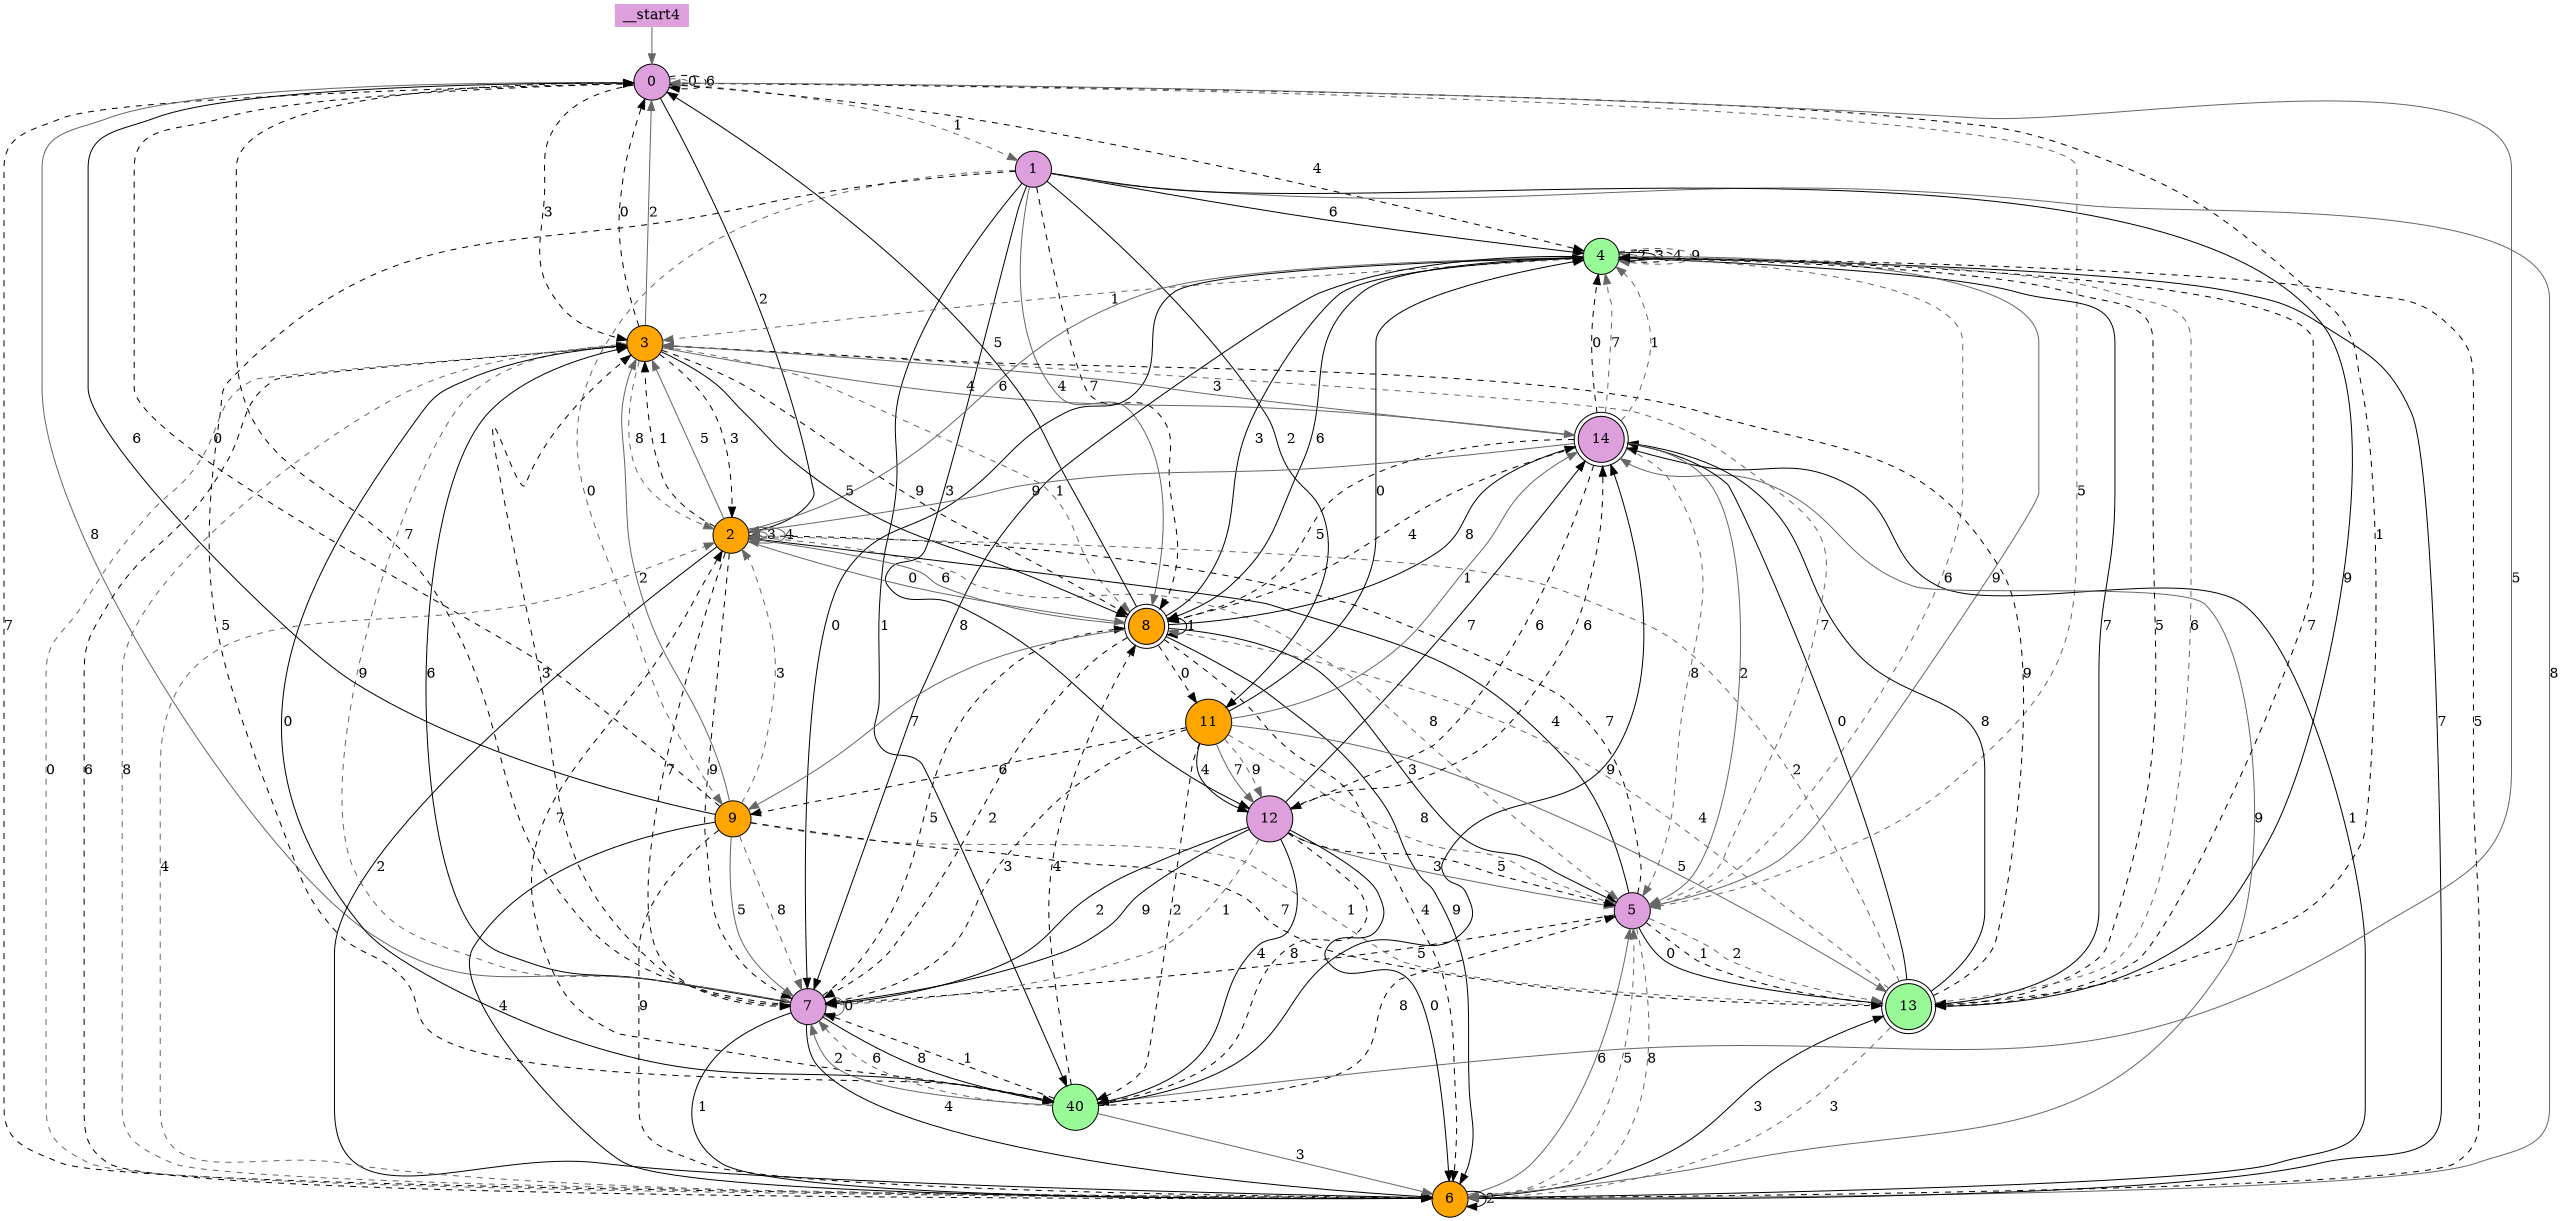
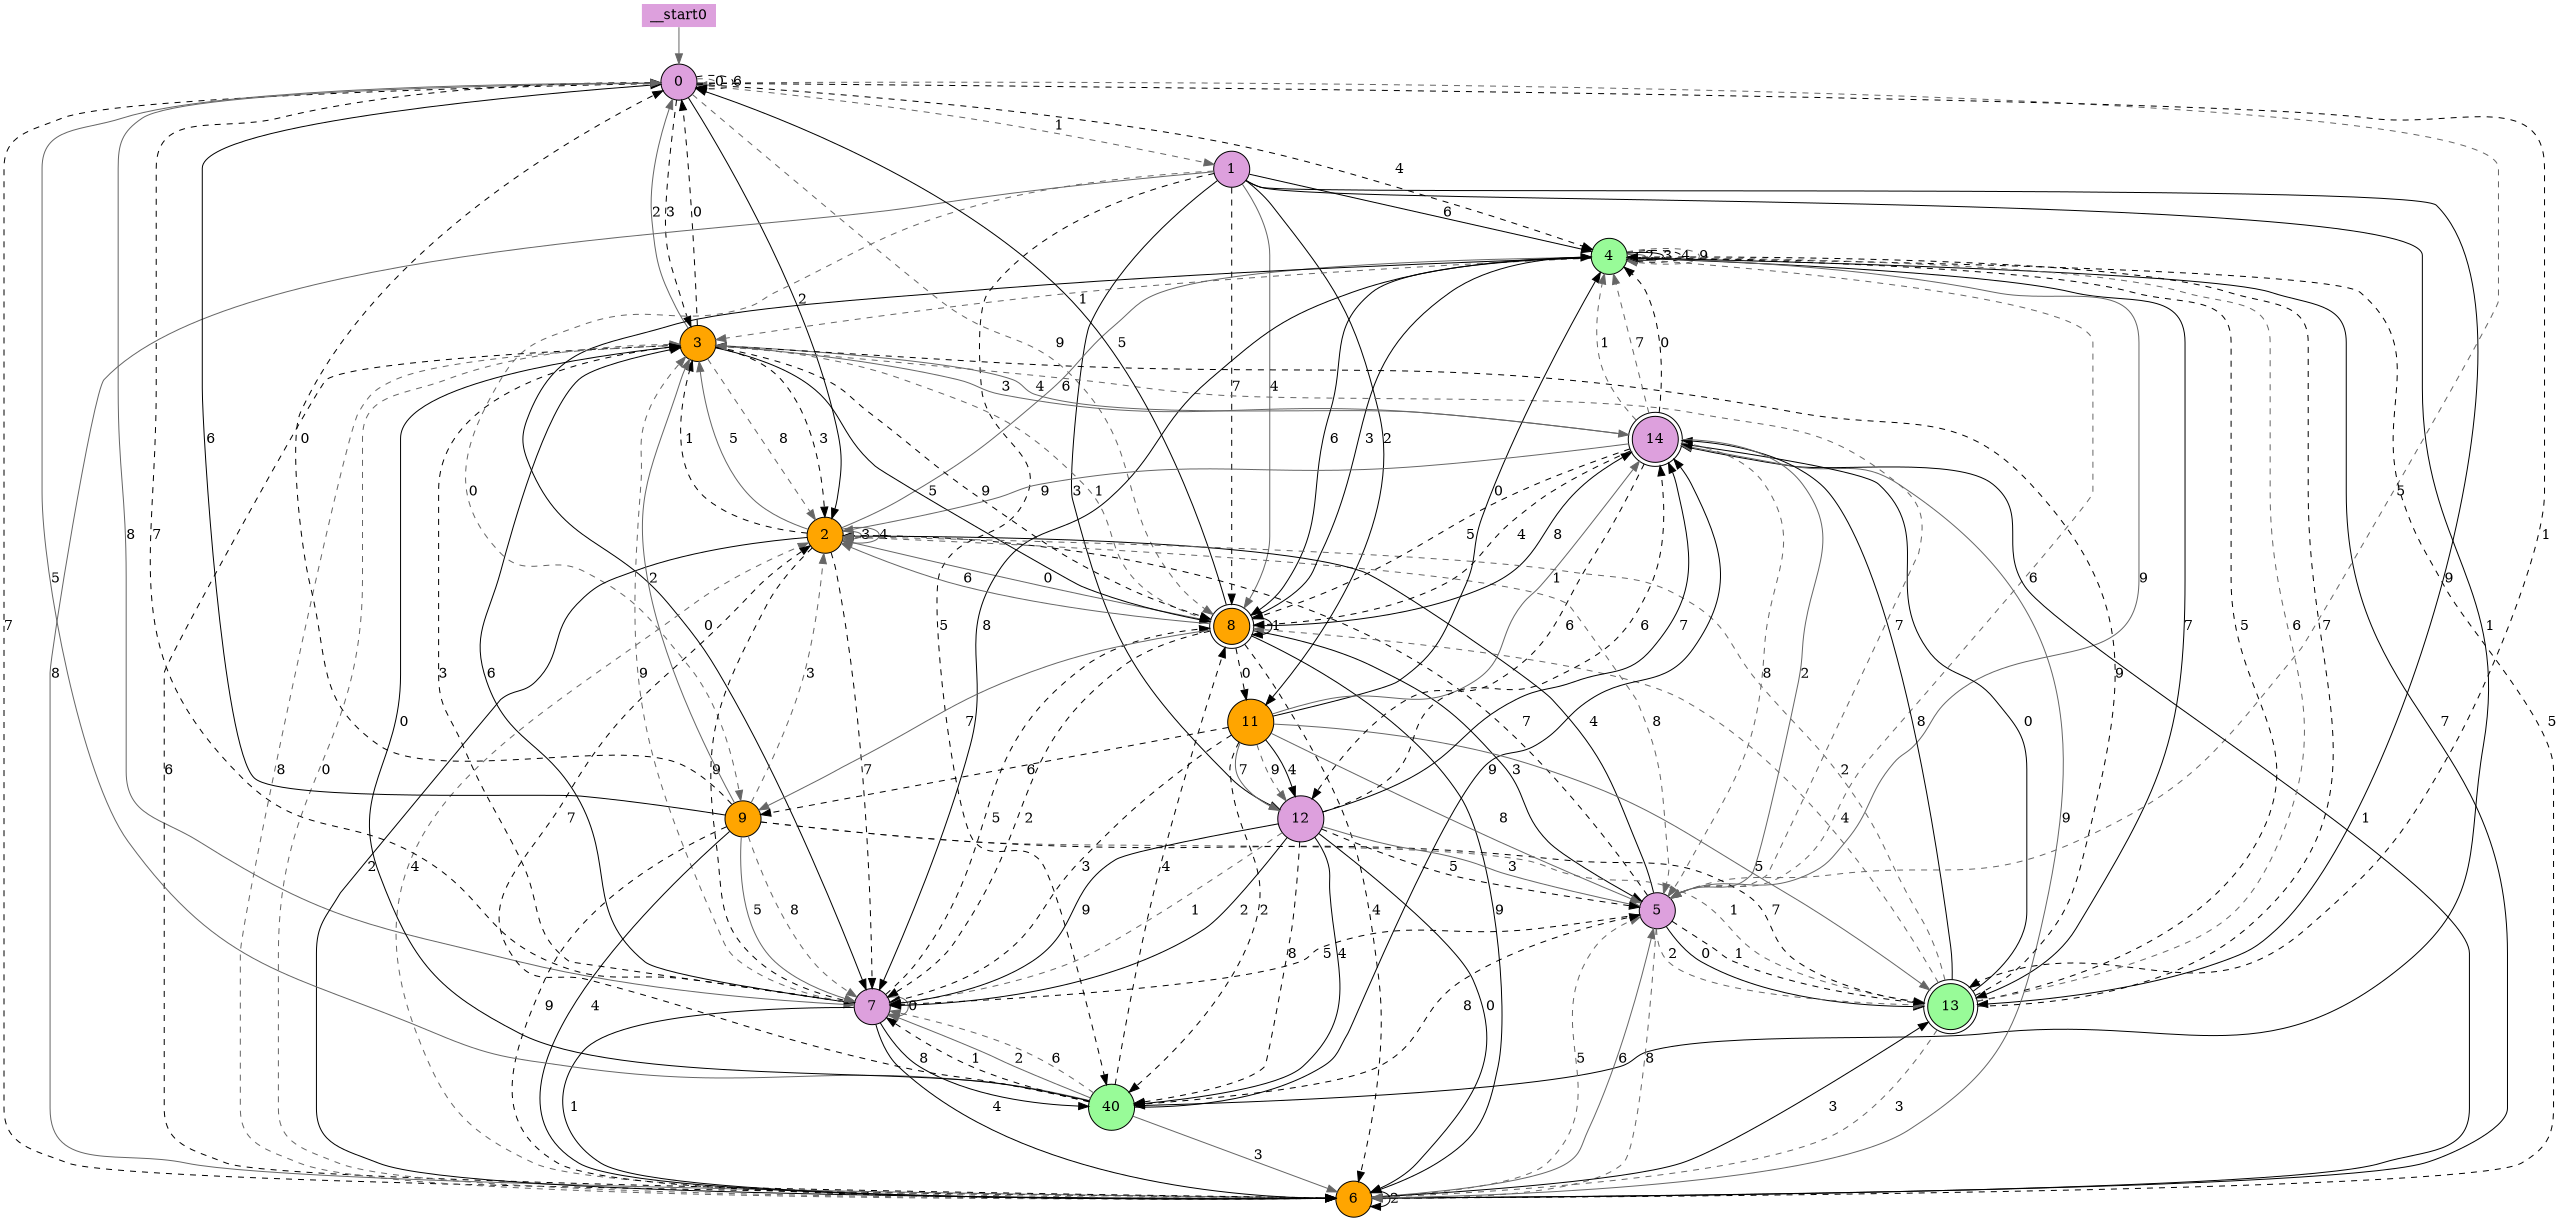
node "__start4": label "__start4" -> "__start0"
edge "0" -> "8": added, label "9"
edge "11" -> "5": style dashed -> solid
